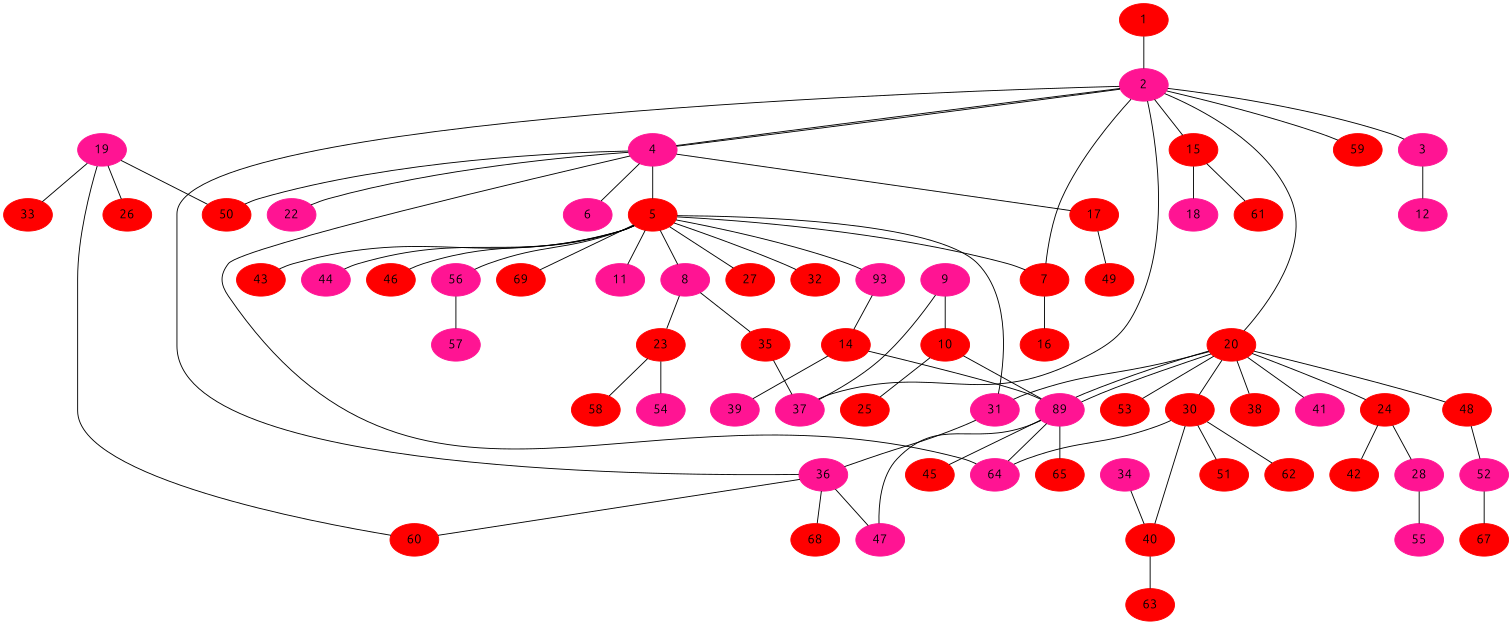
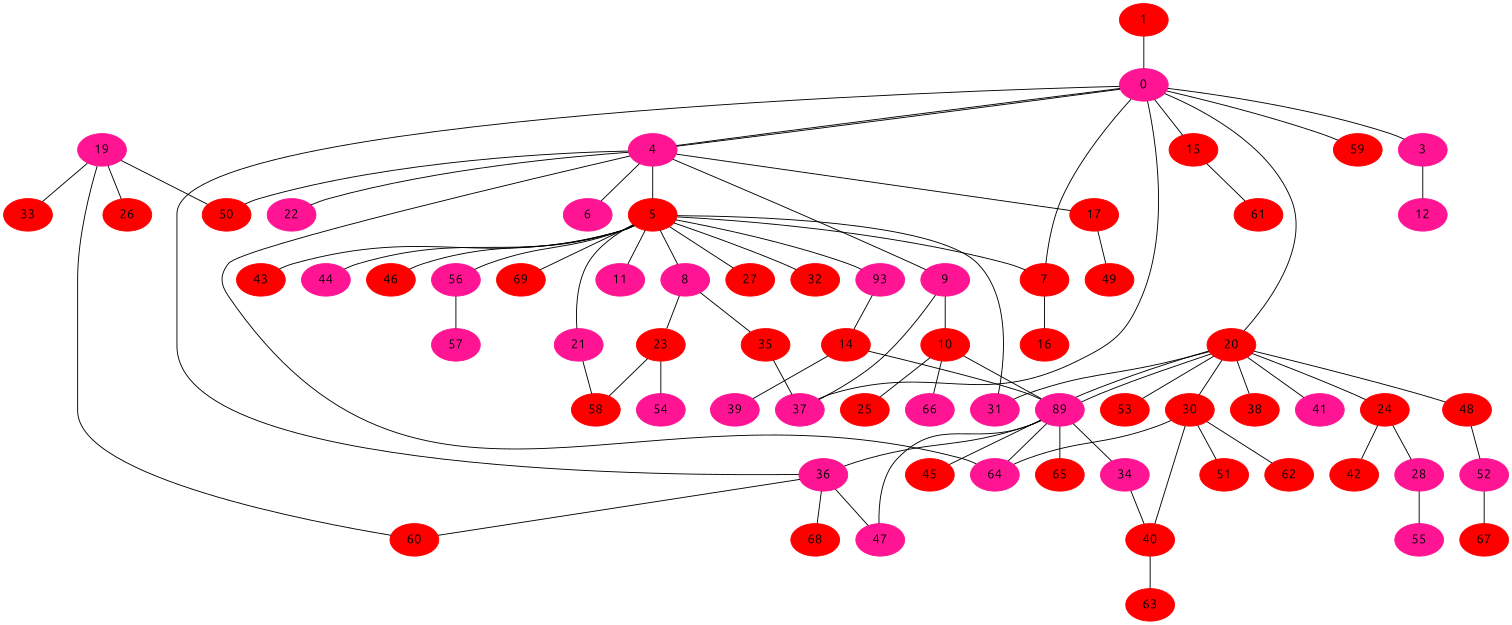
node "2": label "2" -> "0"
edge "4" -- "9": added
node "18": removed
node "21": added
node "66": added
edge "89" -- "34": added
edge "31" -- "36": now "89" -- "36"
